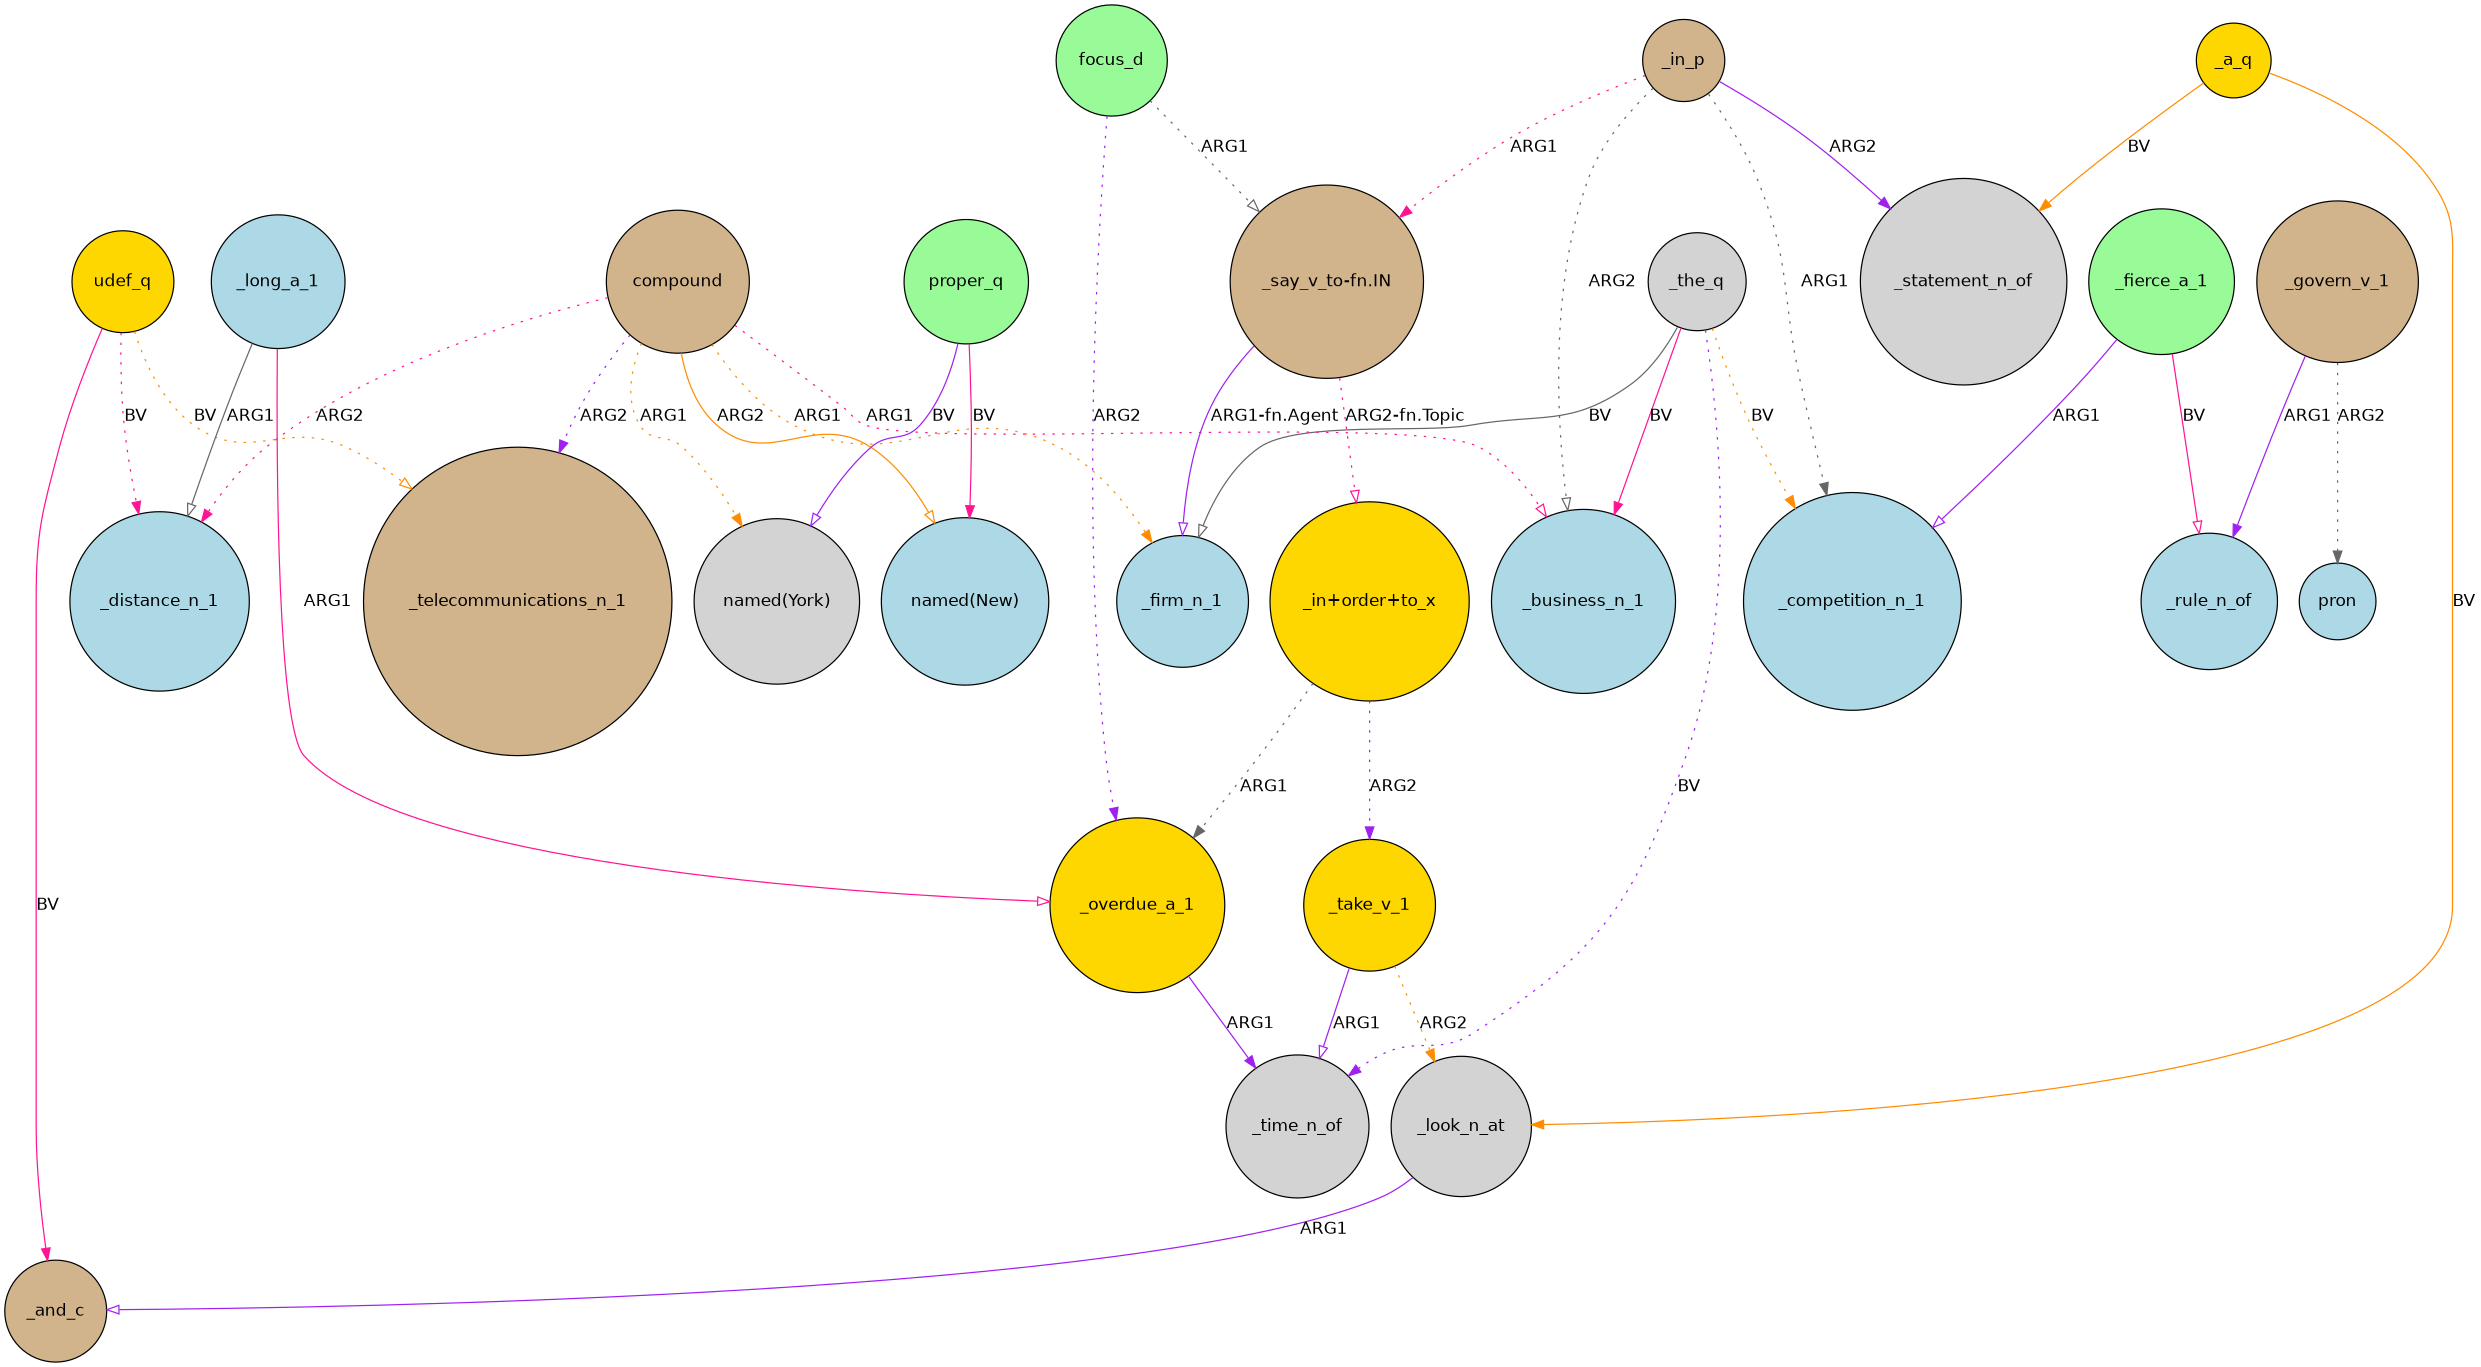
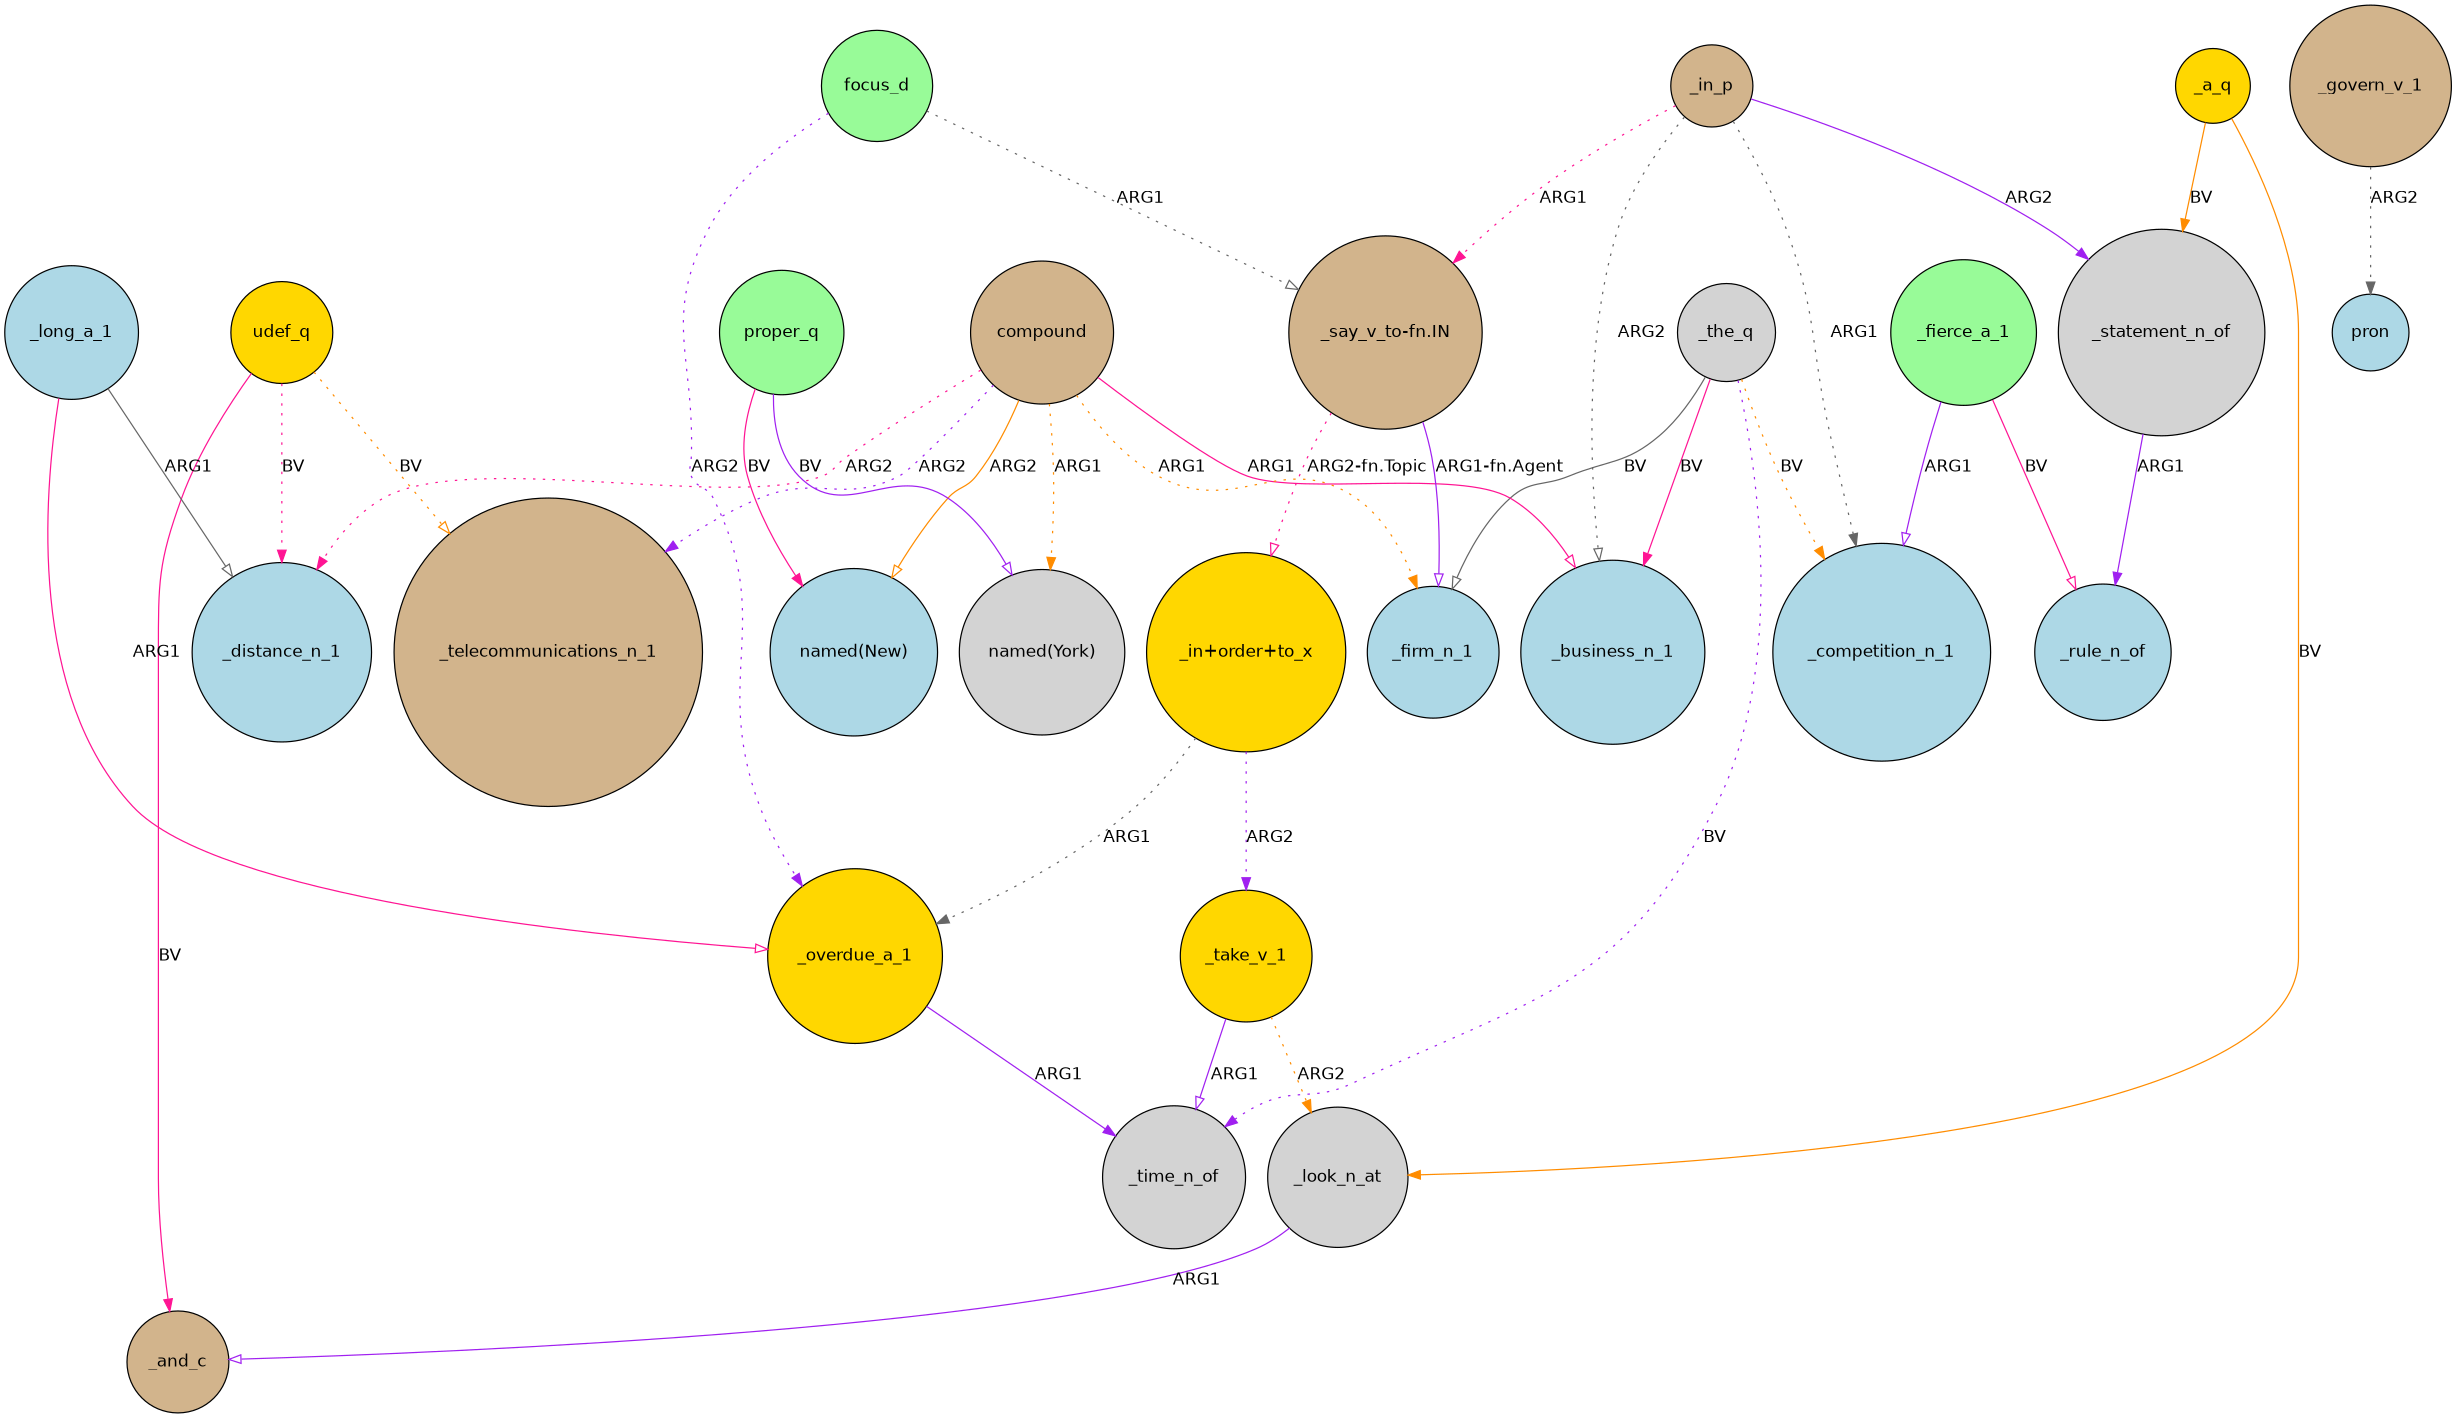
edge "compound" -> "_business_n_1": style dotted -> solid
edge "_govern_v_1" -> "_rule_n_of": now "_statement_n_of" -> "_rule_n_of"
